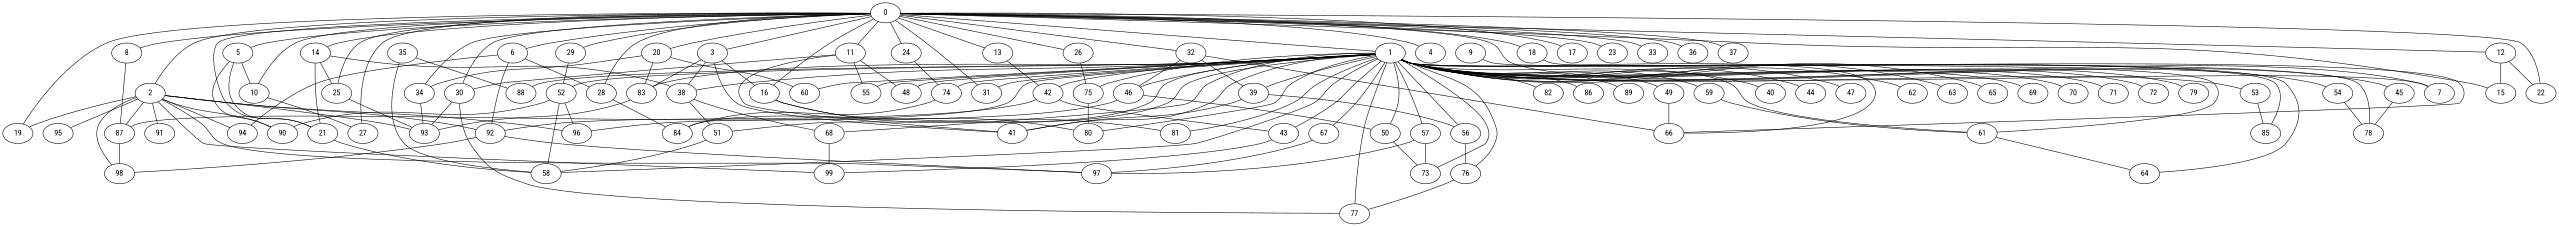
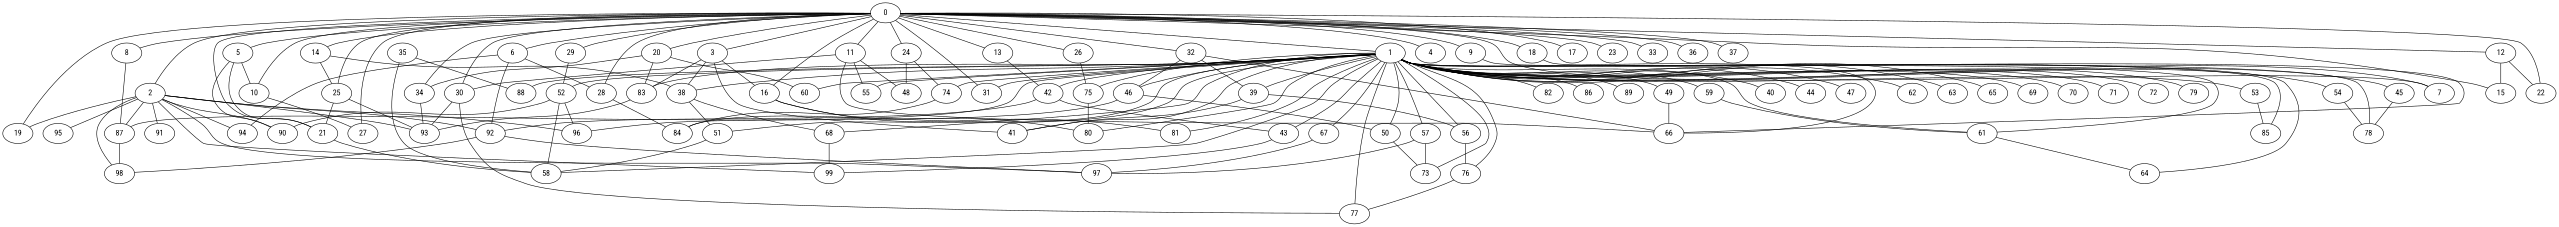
edge "0" -- "9": added
edge "1" -- "48": now "24" -- "48"
edge "14" -- "21": now "25" -- "21"
edge "11" -- "41": now "11" -- "66"
